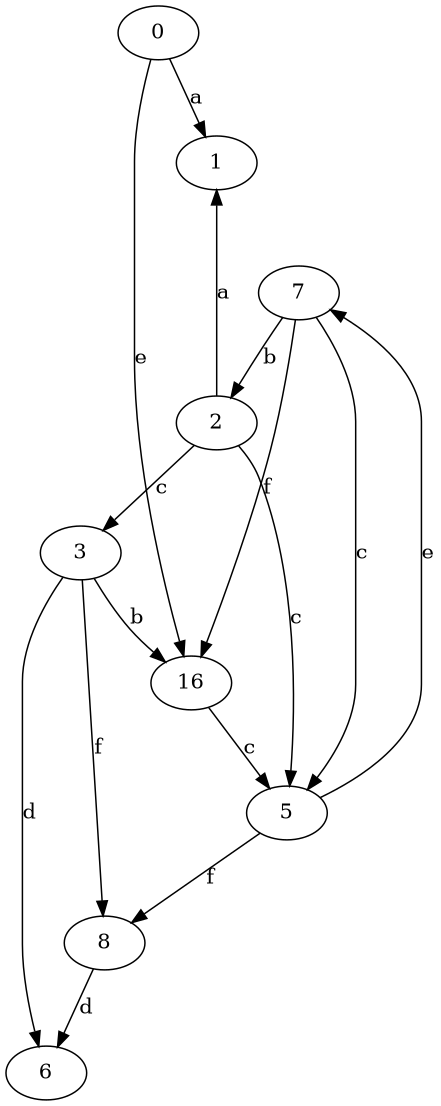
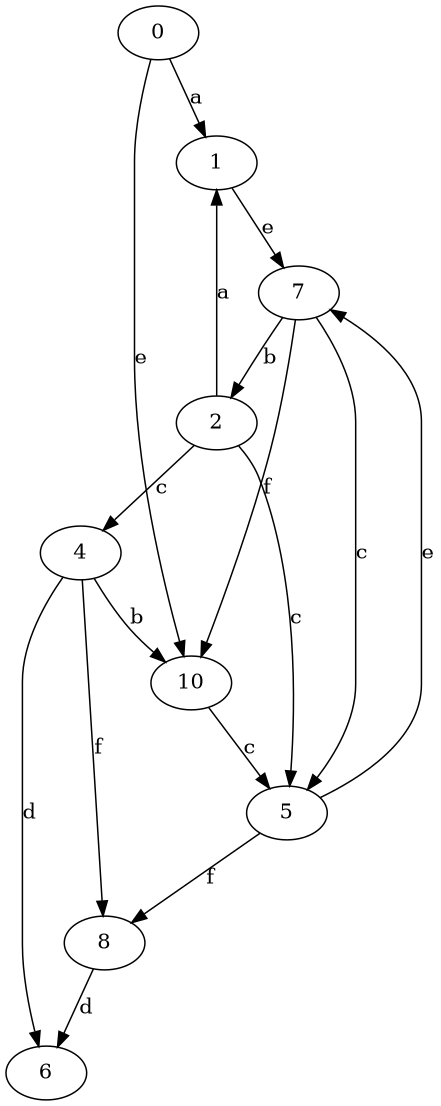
edge "1" -> "7": added, label "e"
node "3": label "3" -> "4"
node "16": label "16" -> "10"
